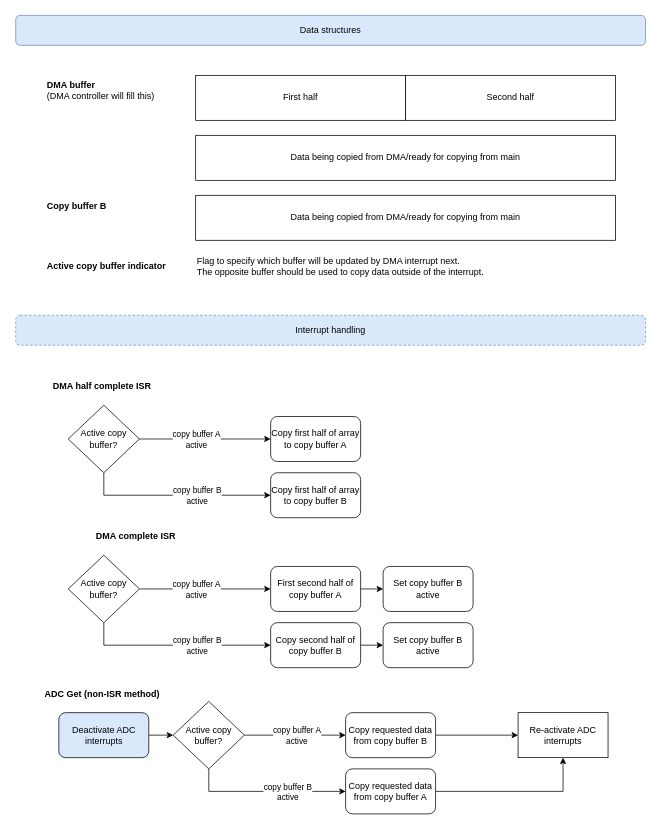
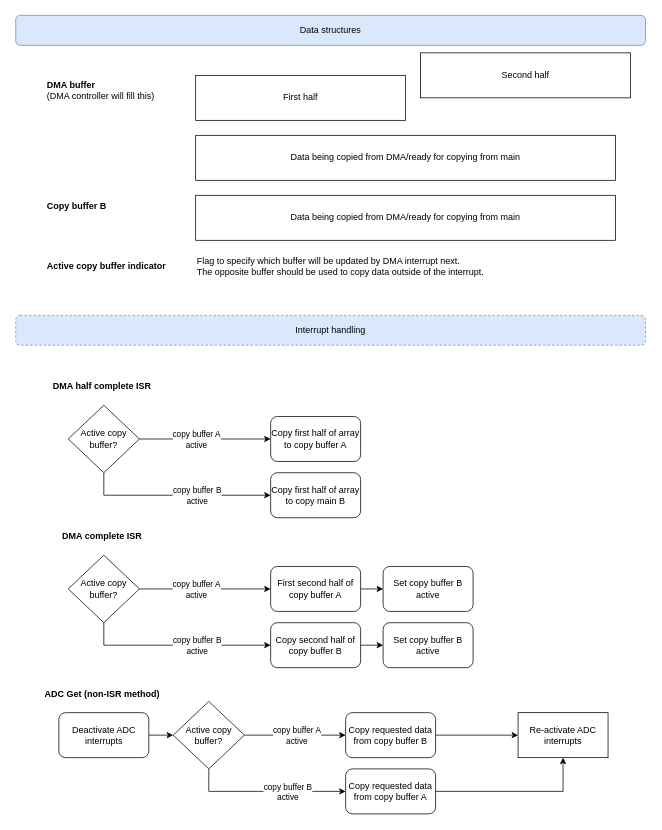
node "Second half": moved (510, 98) -> (525, 75)
node "Copy first half of array to copy buffer B": label "Copy first half of array to copy buffer B" -> "Copy first half of array to copy main B"
node "DMA complete ISR": moved (135, 537) -> (102, 537)
node "Deactivate ADC interrupts": fillcolor #dae8fc -> #ffffff
